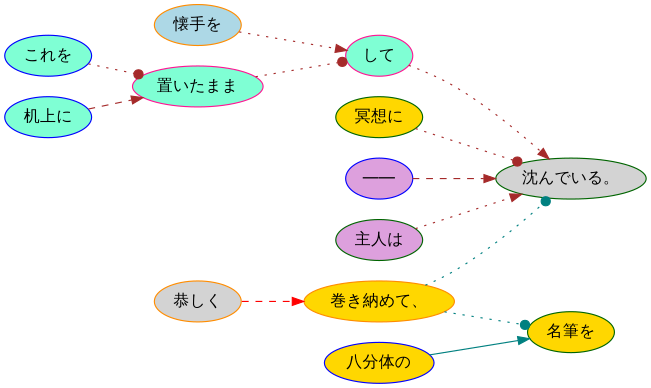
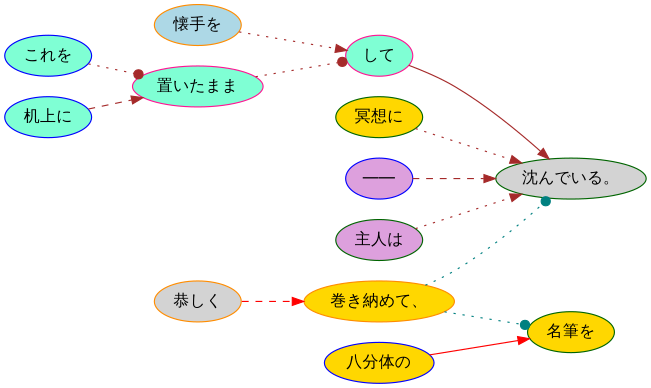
edge "して" -> "沈んでいる。": style dotted -> solid
edge "冥想に" -> "沈んでいる。": arrowhead dot -> normal
edge "八分体の" -> "名筆を": color teal -> red
